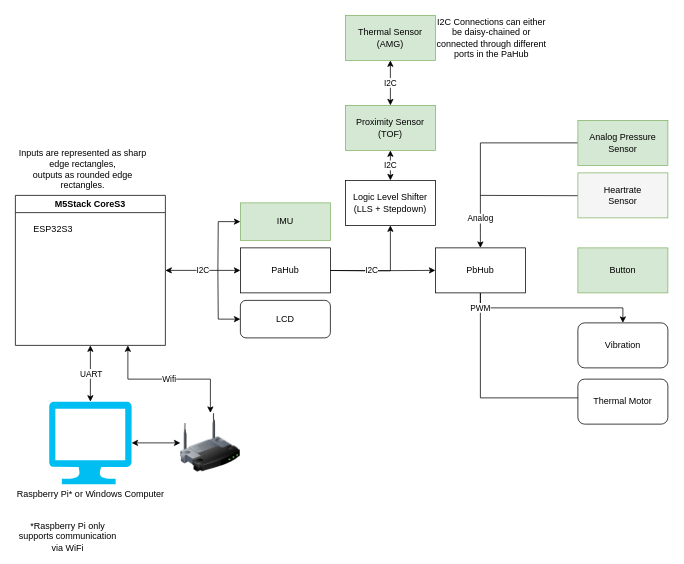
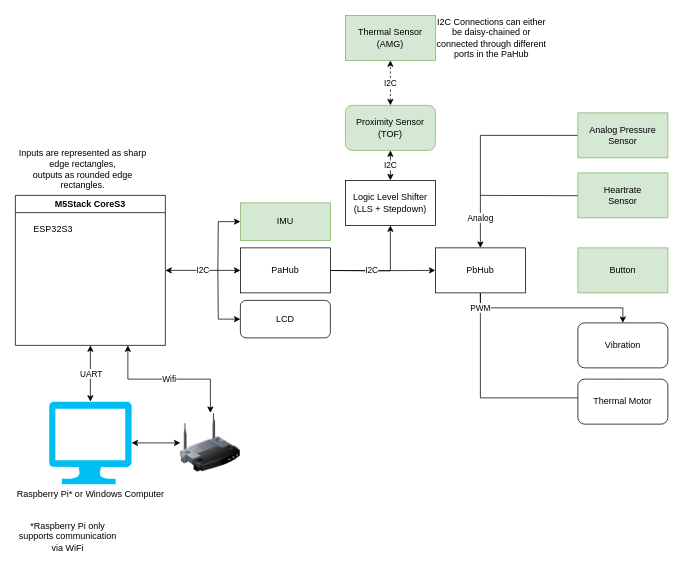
edge "Thermal Sensor (AMG)" -- "Proximity Sensor (TOF)": style solid -> dashed
node "Proximity Sensor (TOF)": shape rectangle -> rounded rectangle
node "Analog Pressure Sensor": moved (623, 143) -> (623, 135)
node "Heartrate Sensor": fillcolor #f5f5f5 -> #d5e8d4
